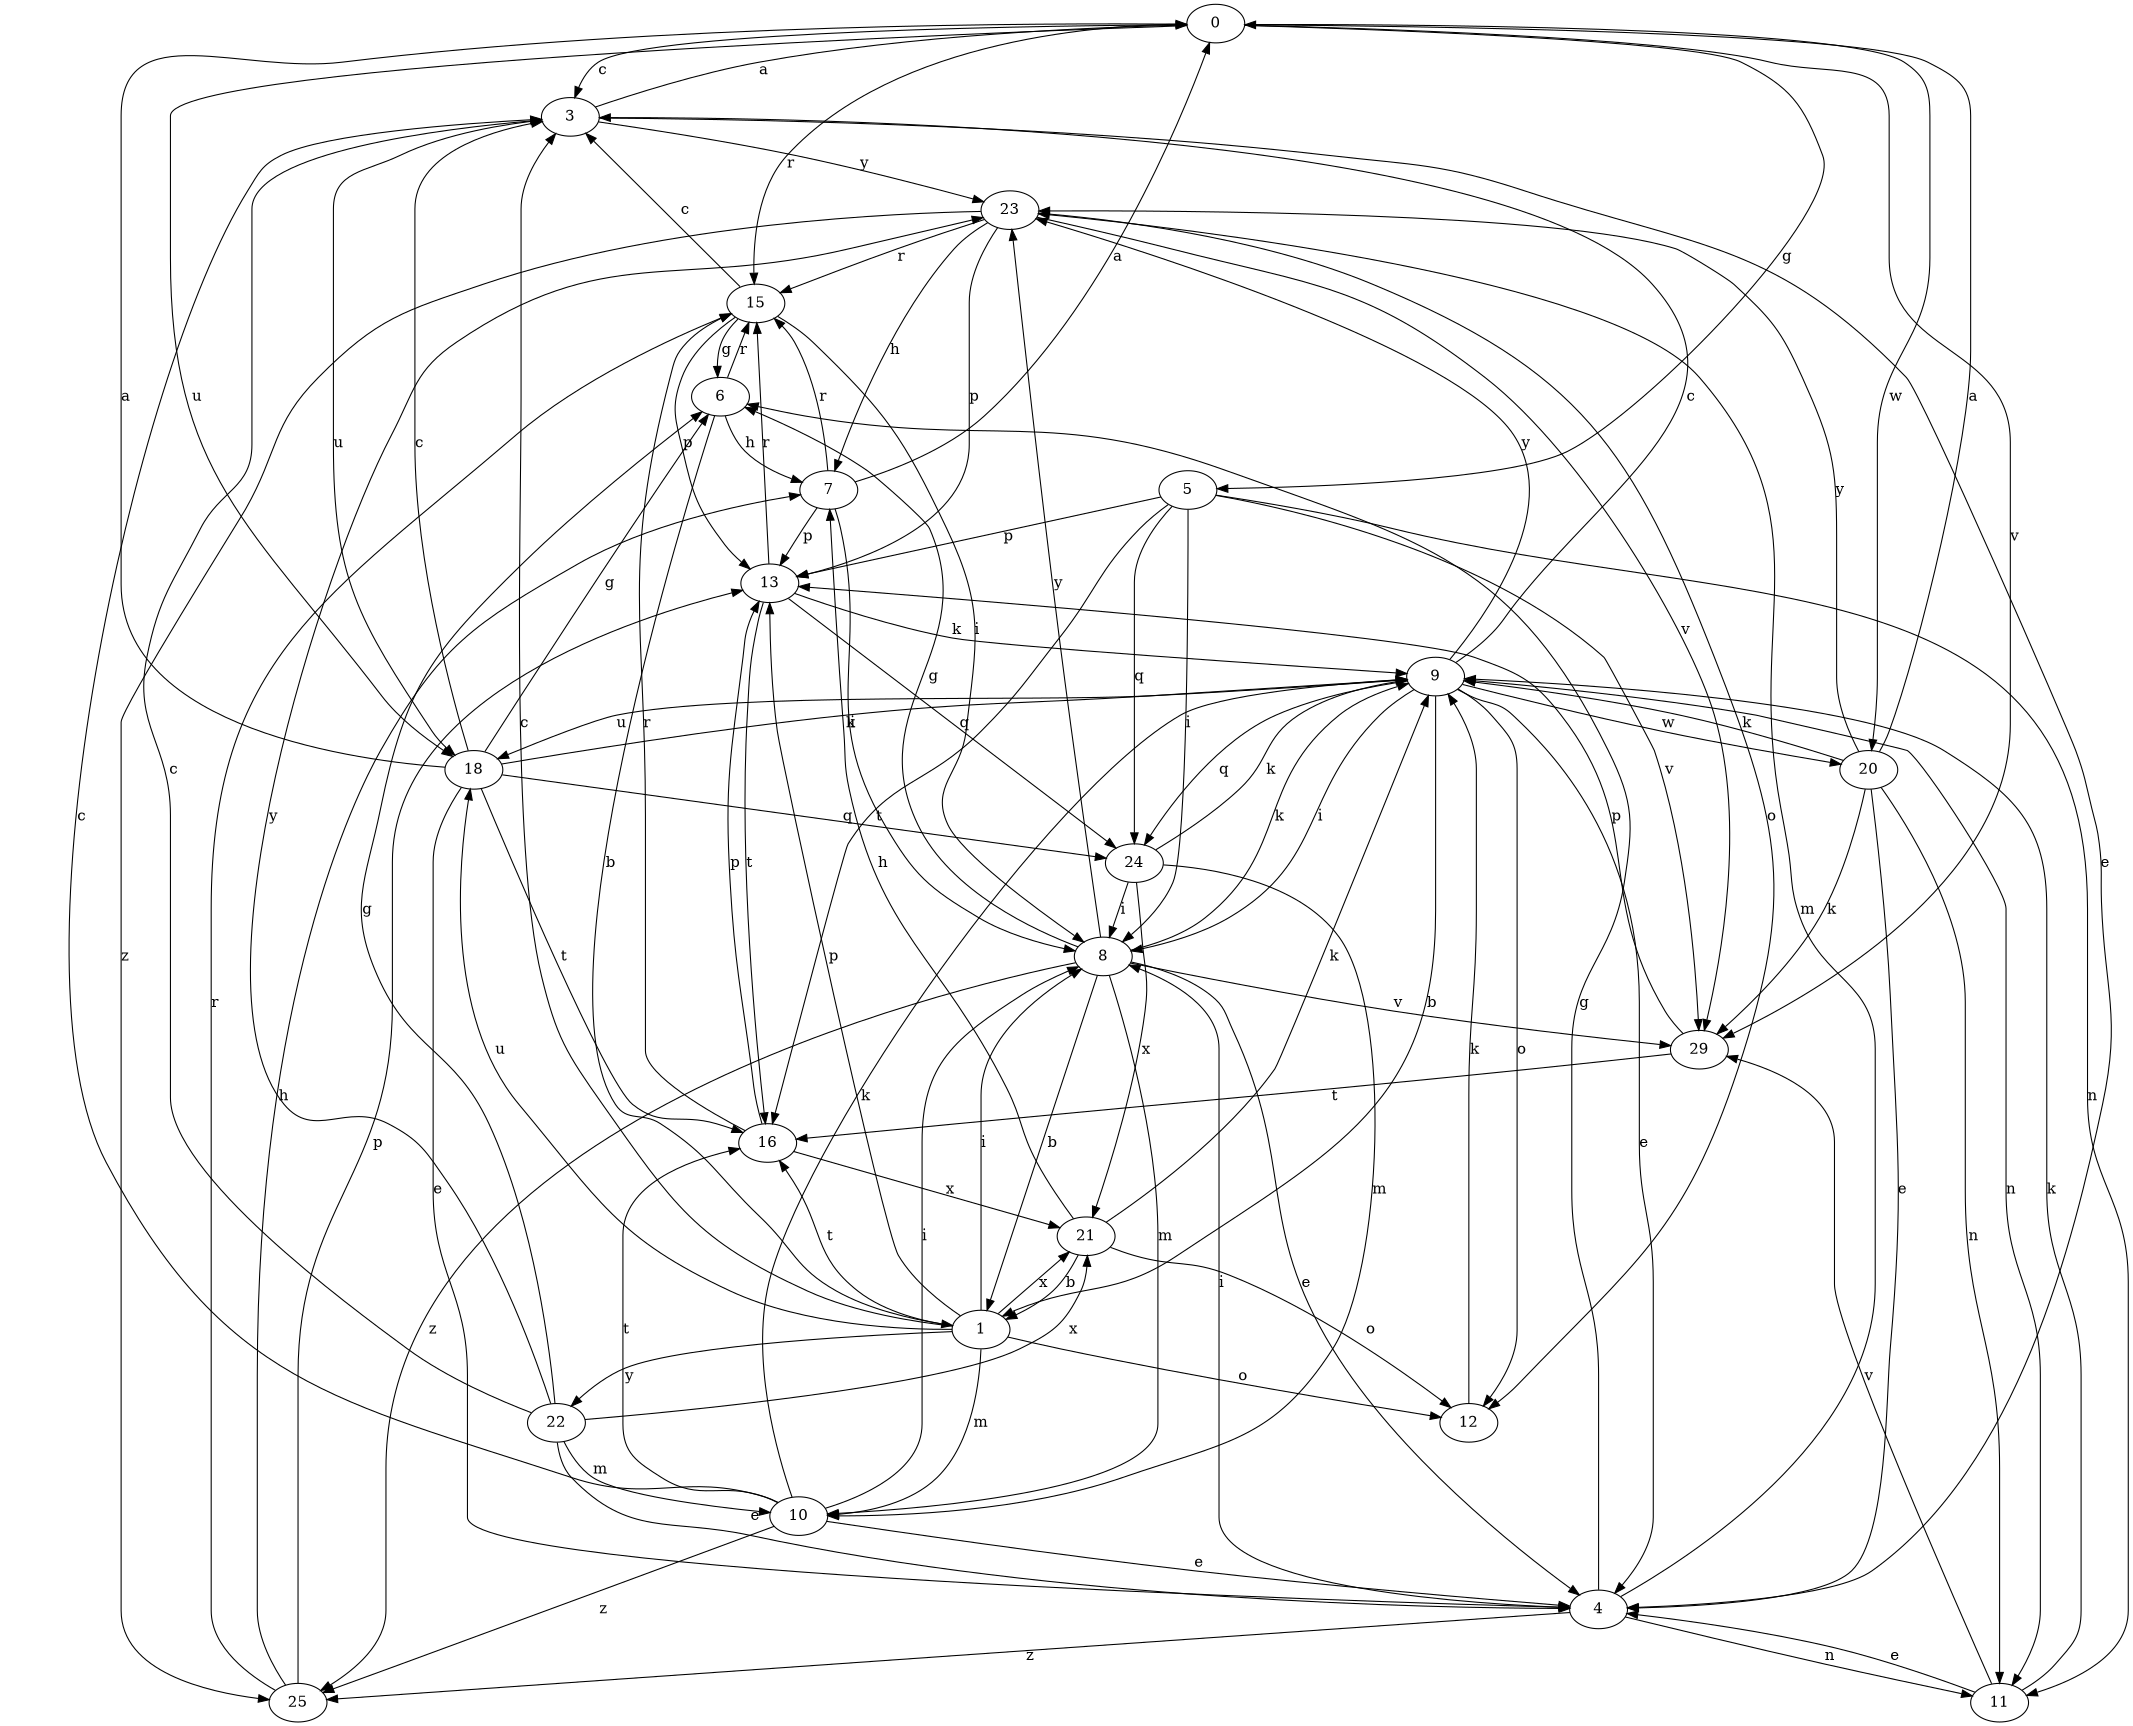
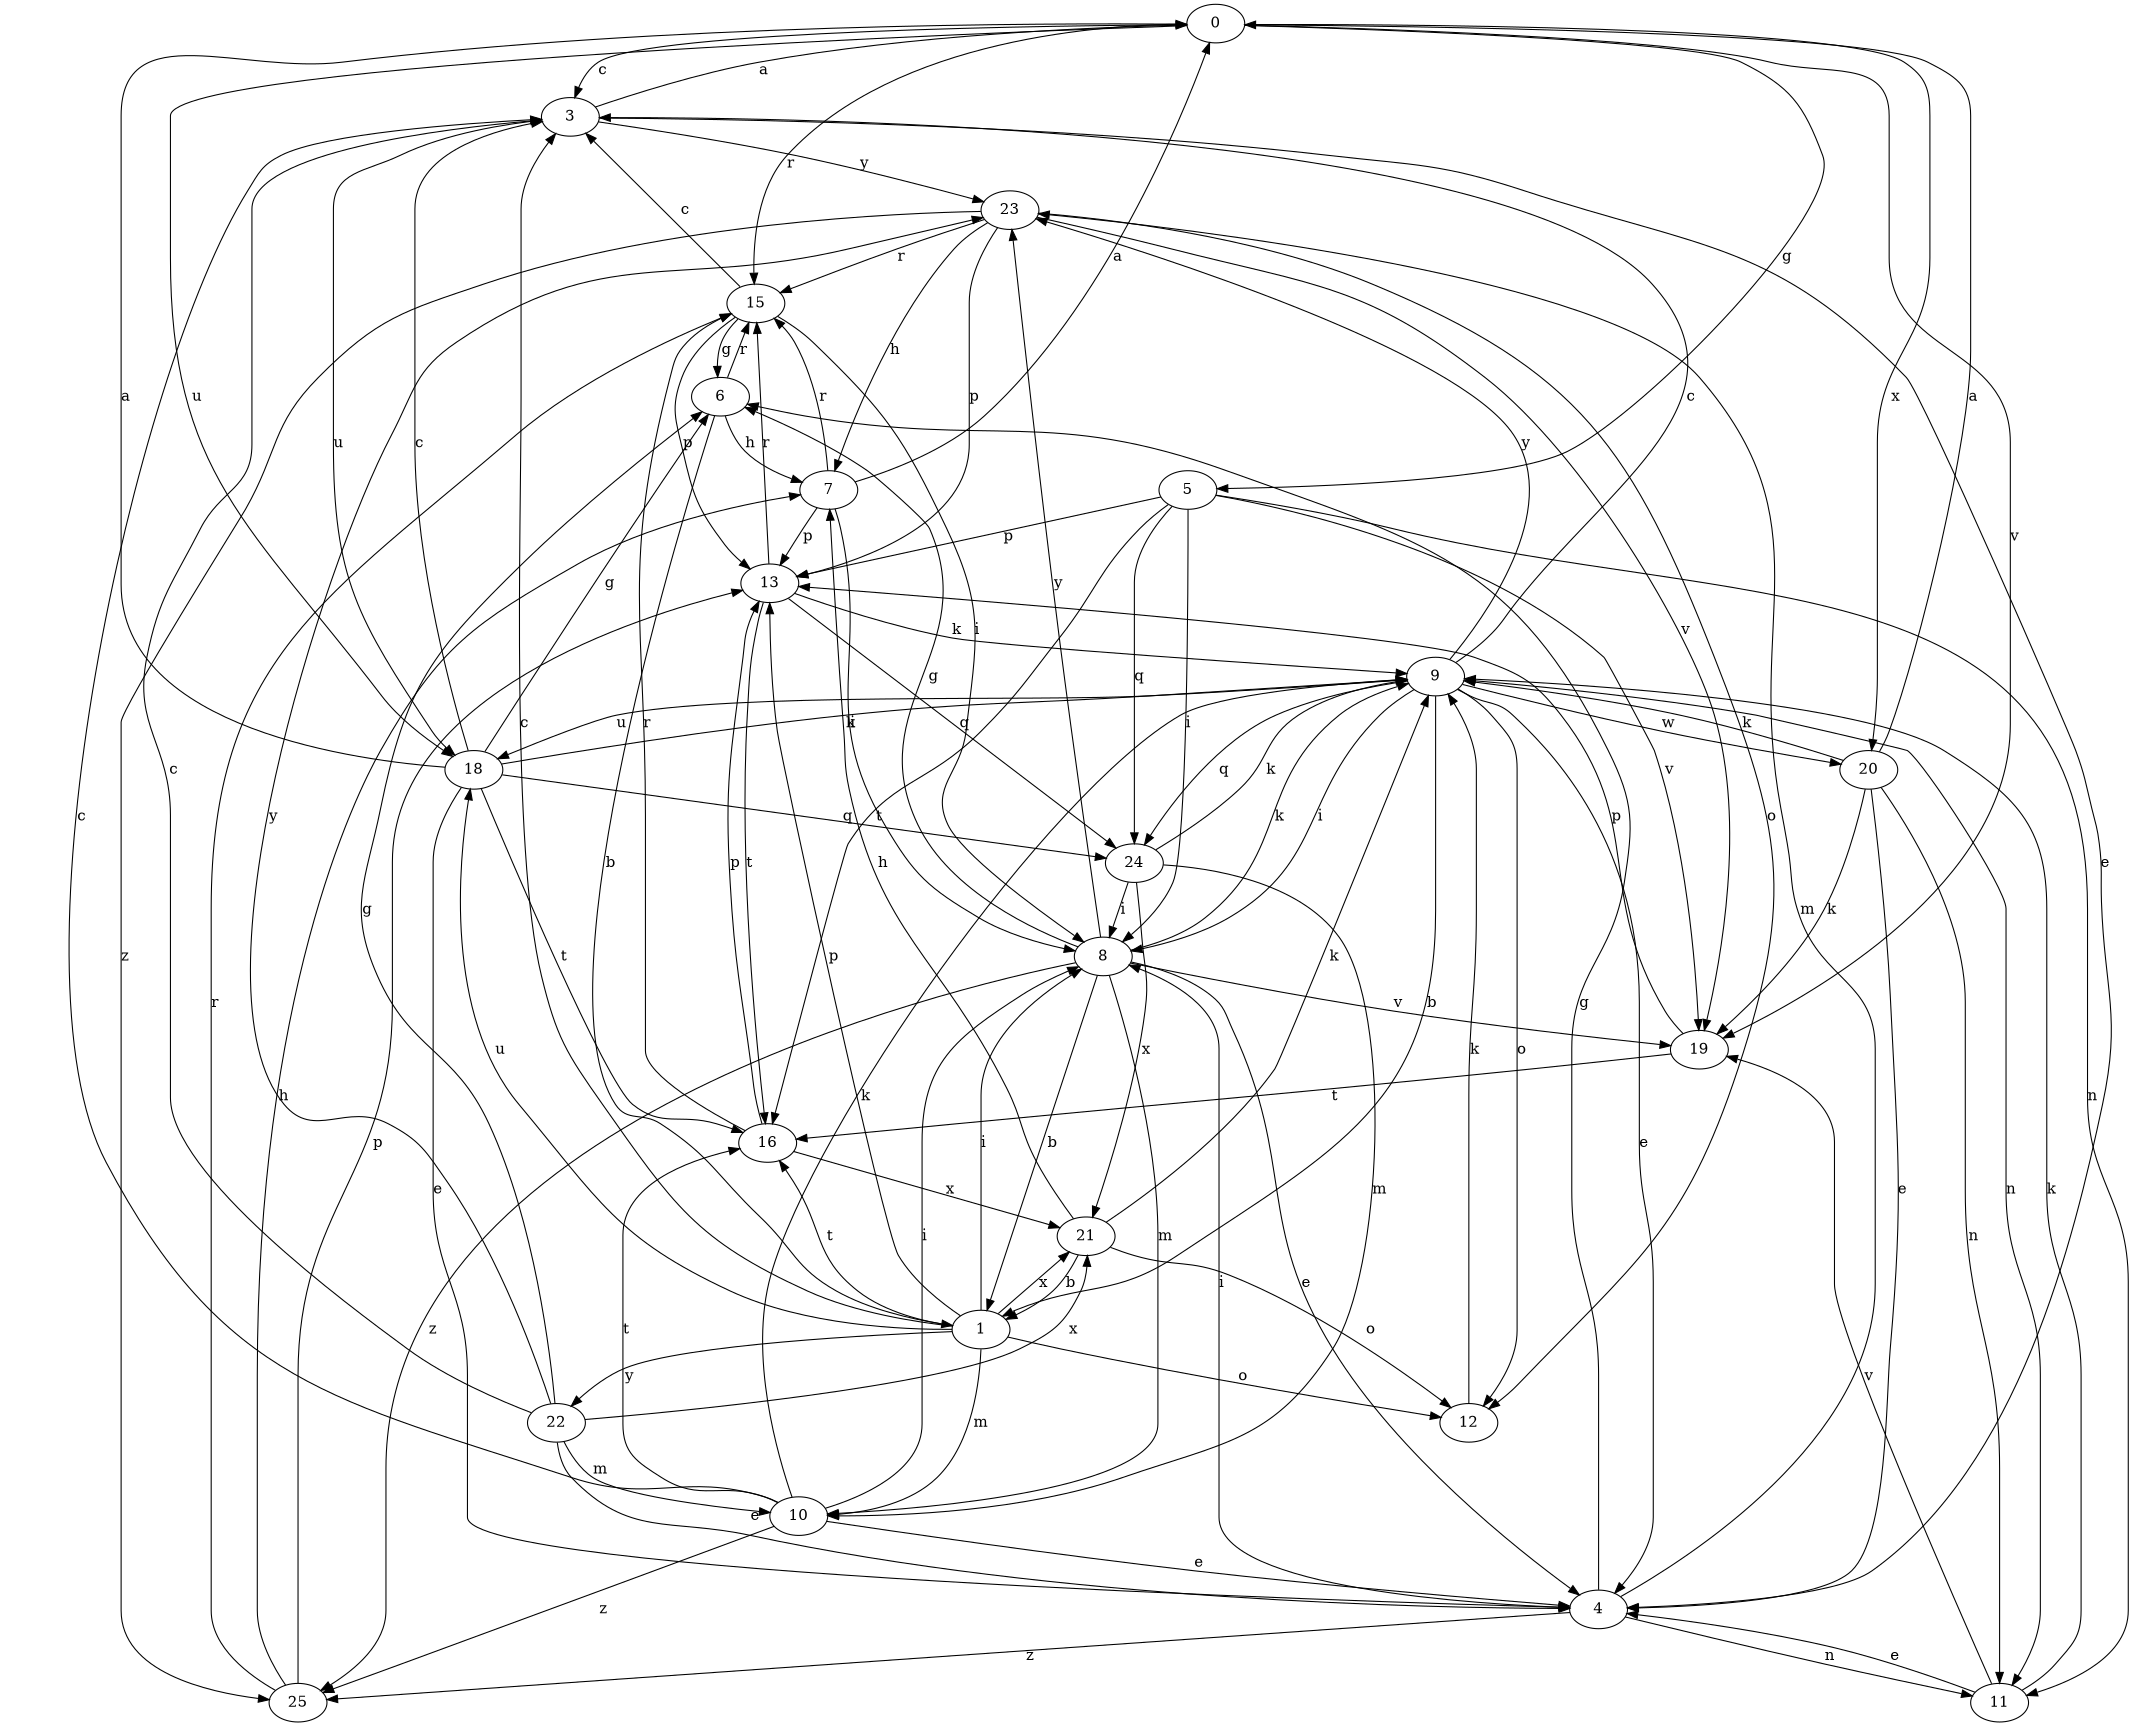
edge "20" -> "23": removed, label "y"
edge "0" -> "20": label "w" -> "x"
node "29": label "29" -> "19"
